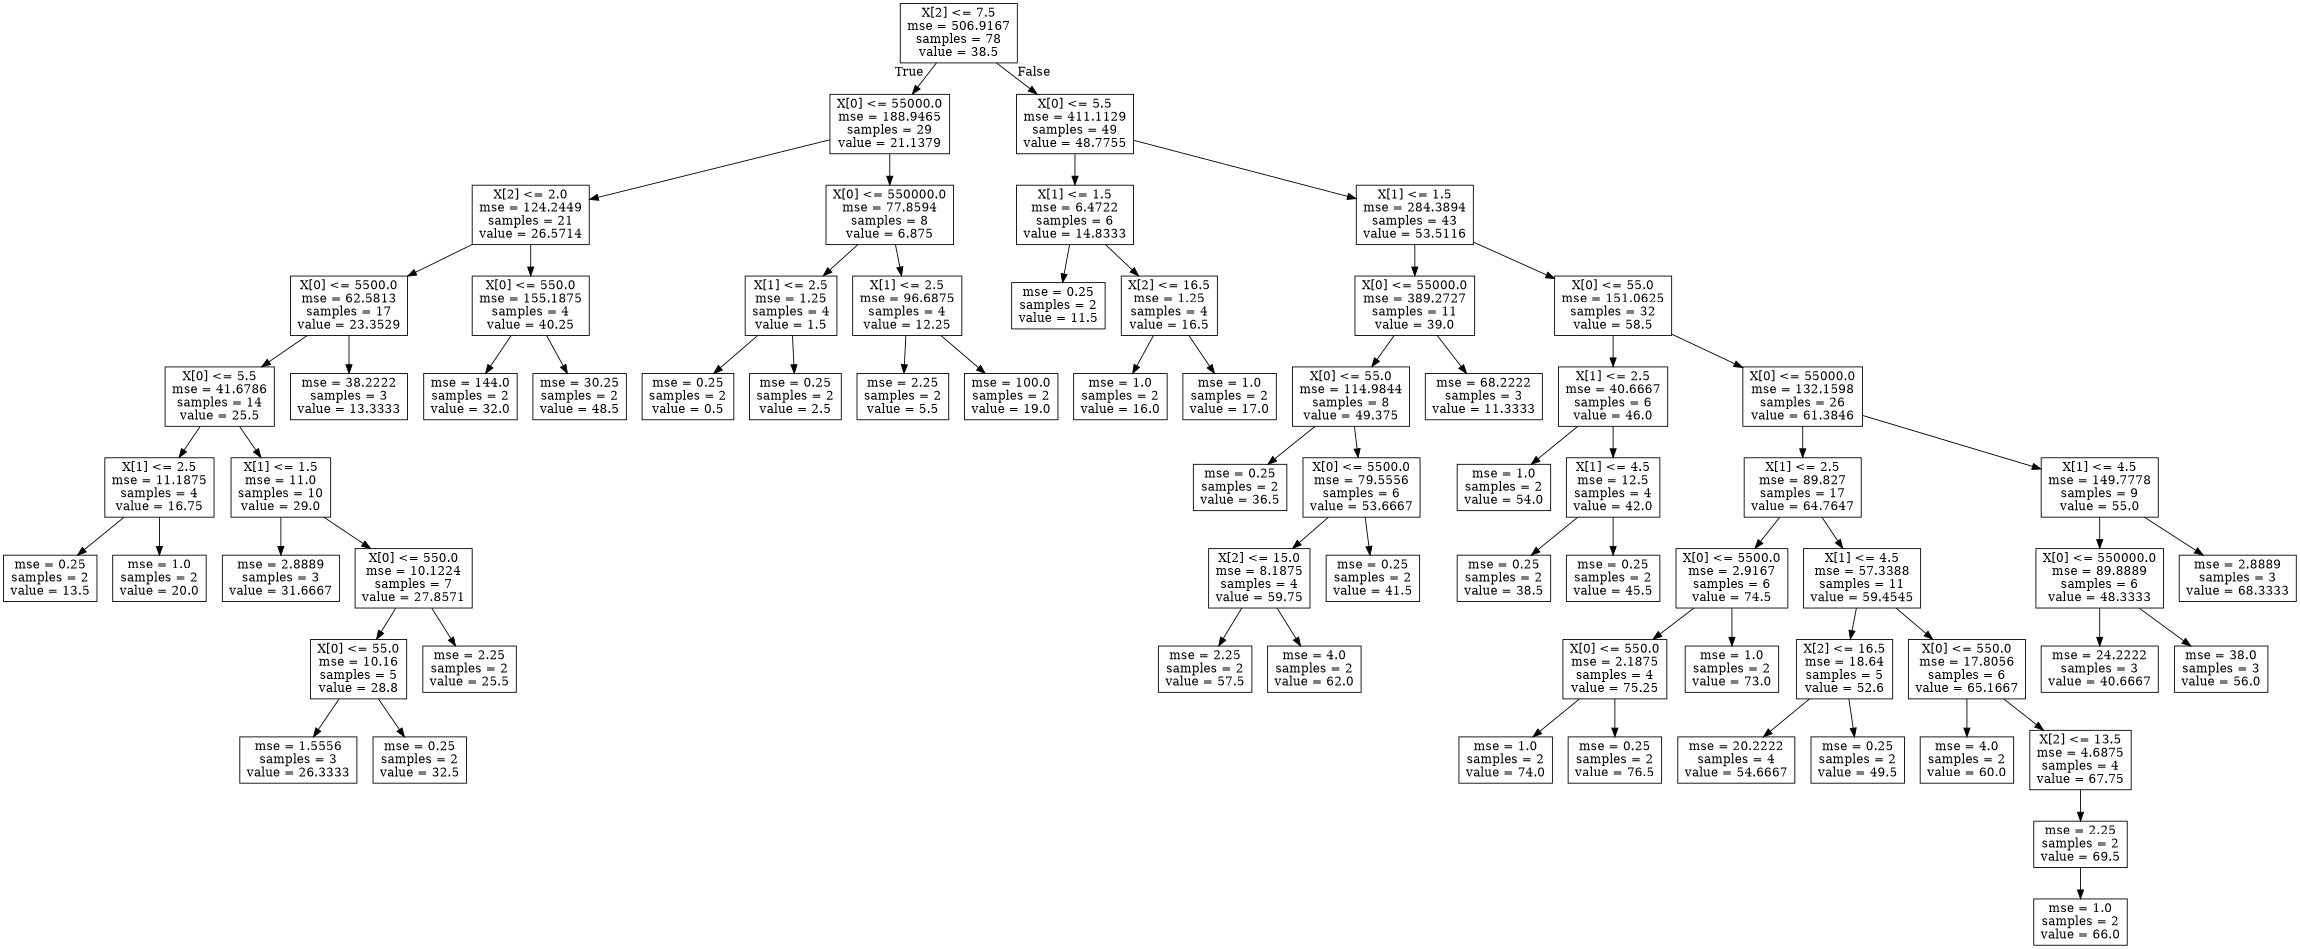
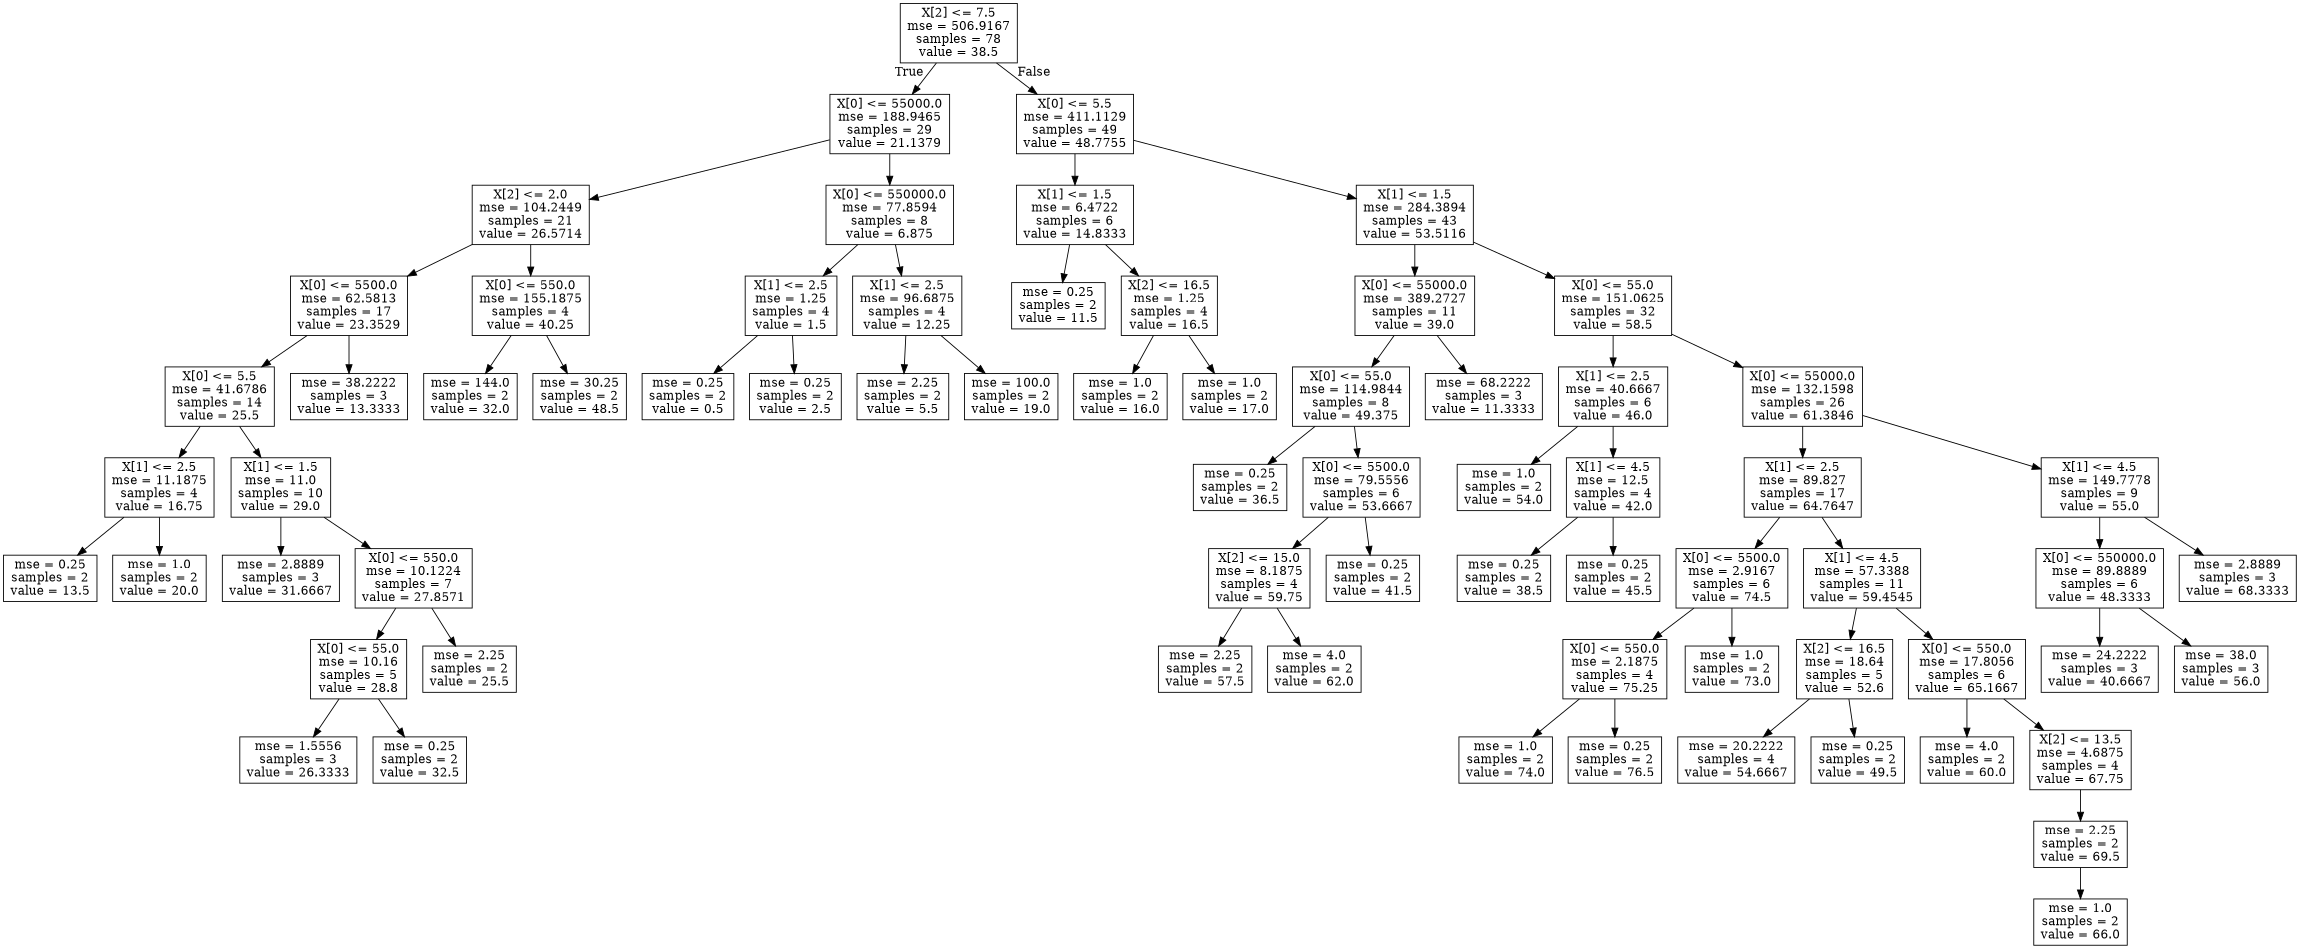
node "X[2] <= 2.0 mse = 124.2449 samples = 21 value = 26.5714": label "X[2] <= 2.0 mse = 124.2449 samples = 21 value = 26.5714" -> "X[2] <= 2.0 mse = 104.2449 samples = 21 value = 26.5714"
